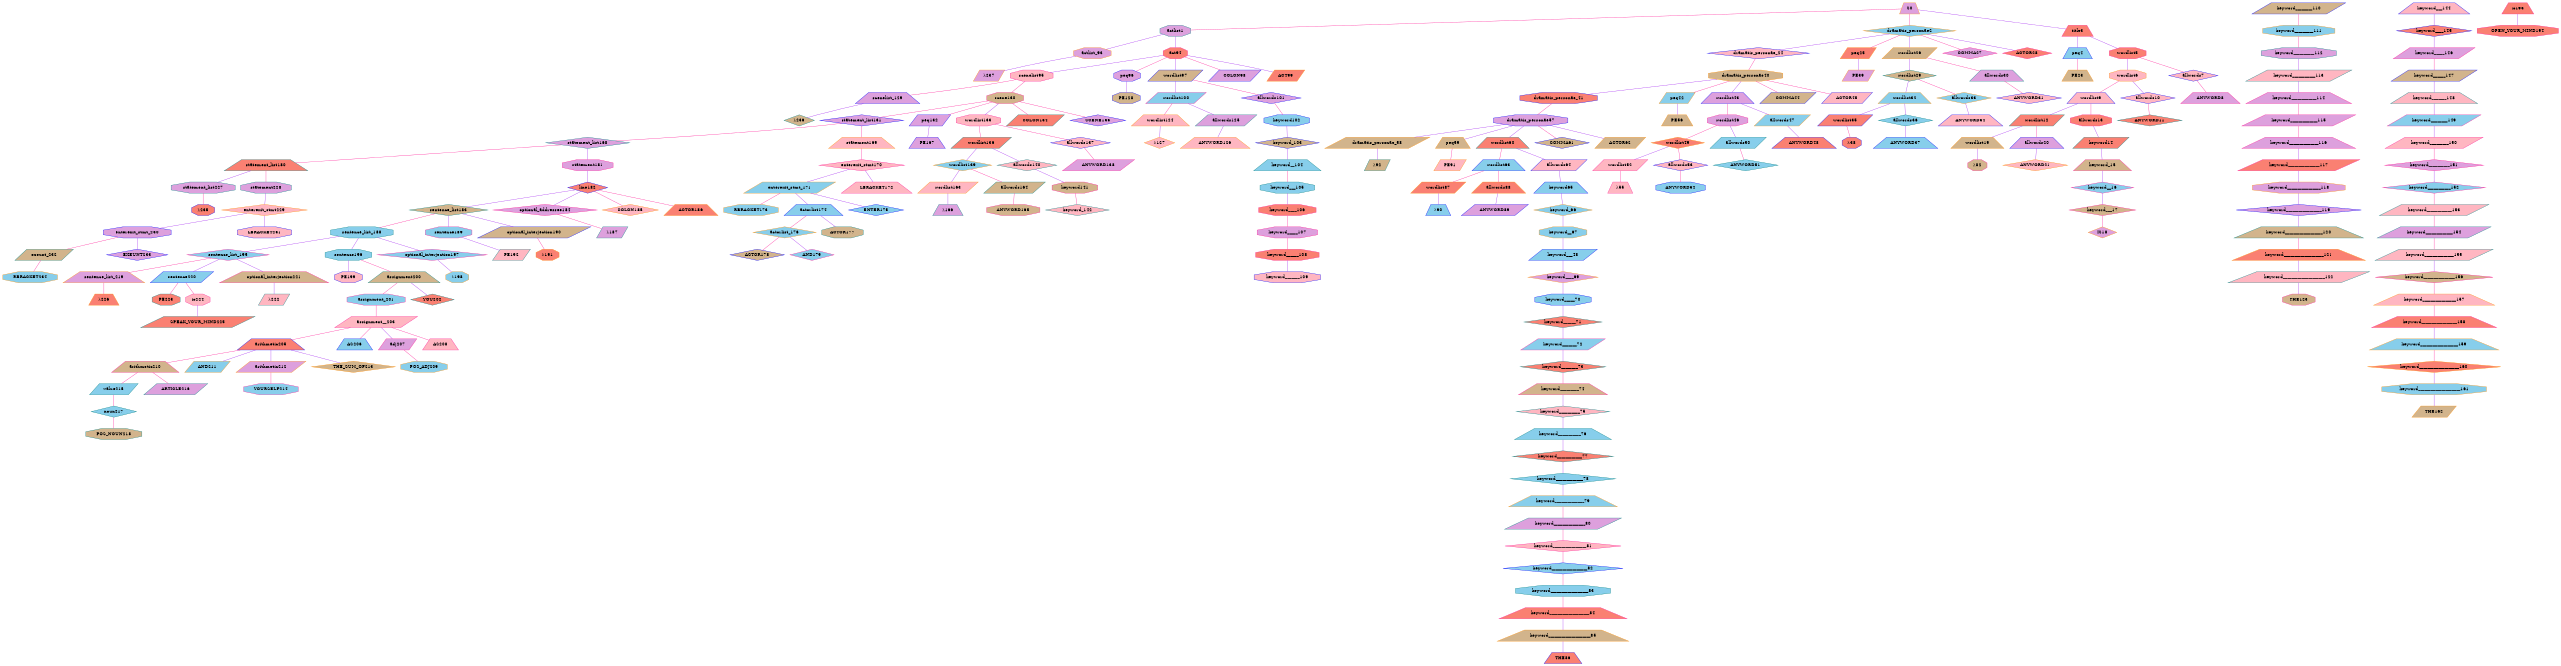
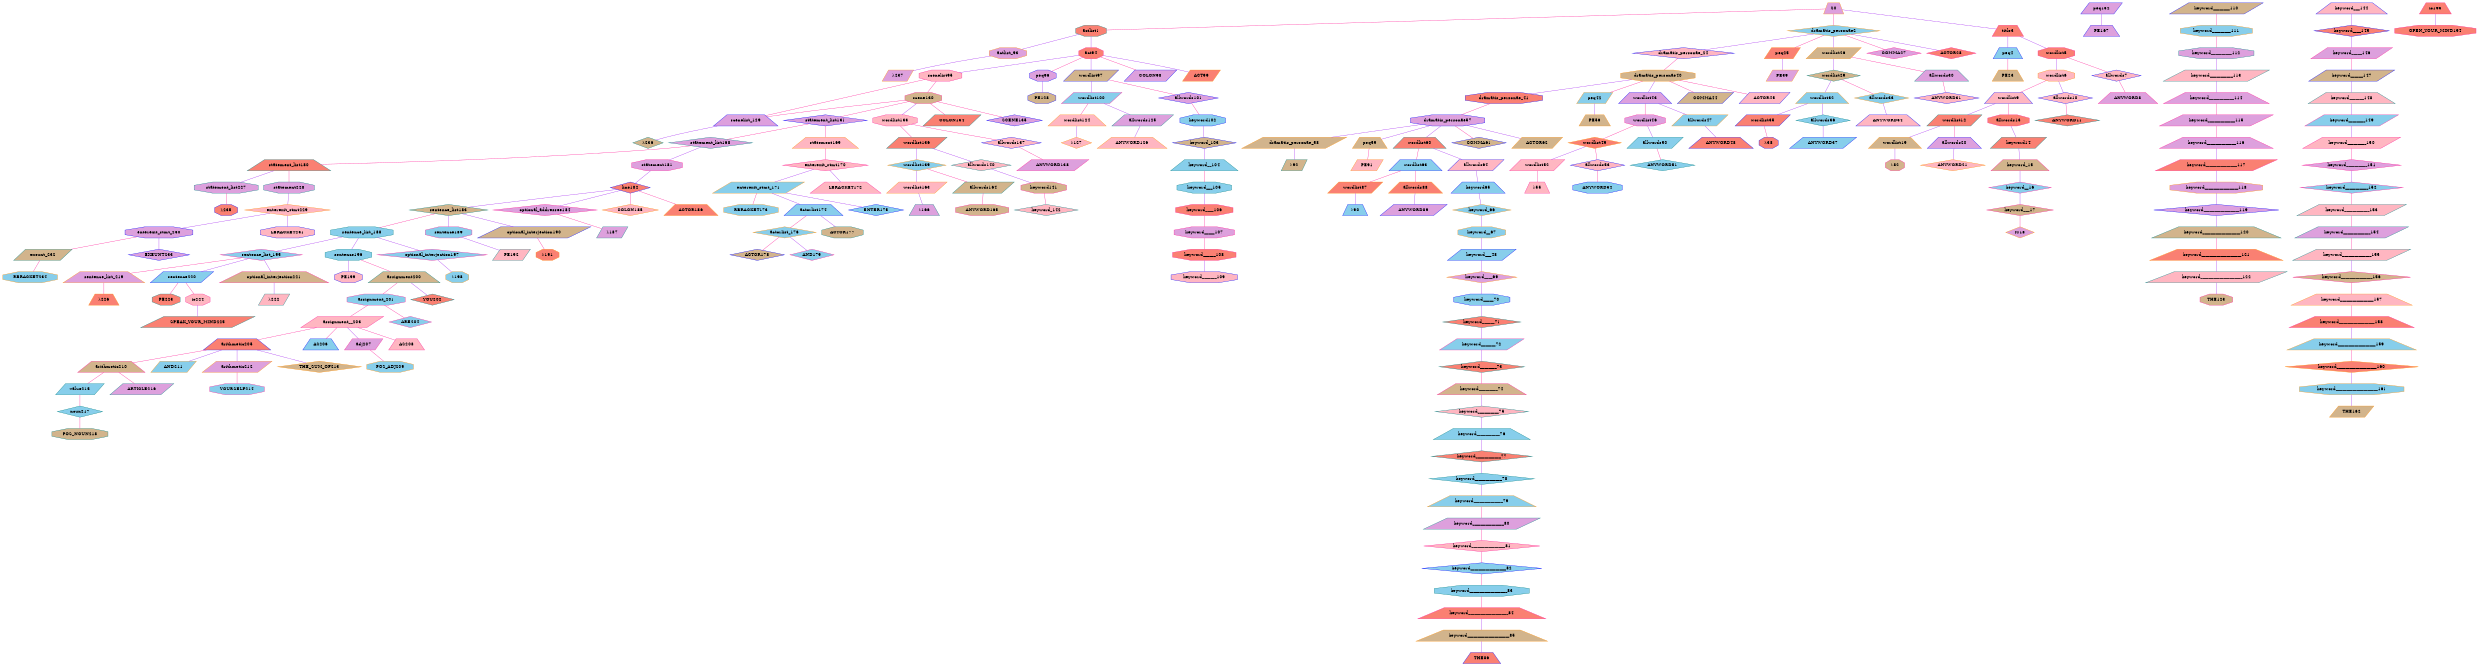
node "actlist1": fillcolor plum -> salmon
edge "scene130" -- "peq132": now "scene130" -- "scenelist_129"
node "ANYWORD37": shape trapezium -> parallelogram
node "ARE204": added
